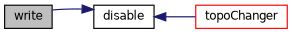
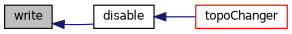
edge "write" -> "disable": reversed
